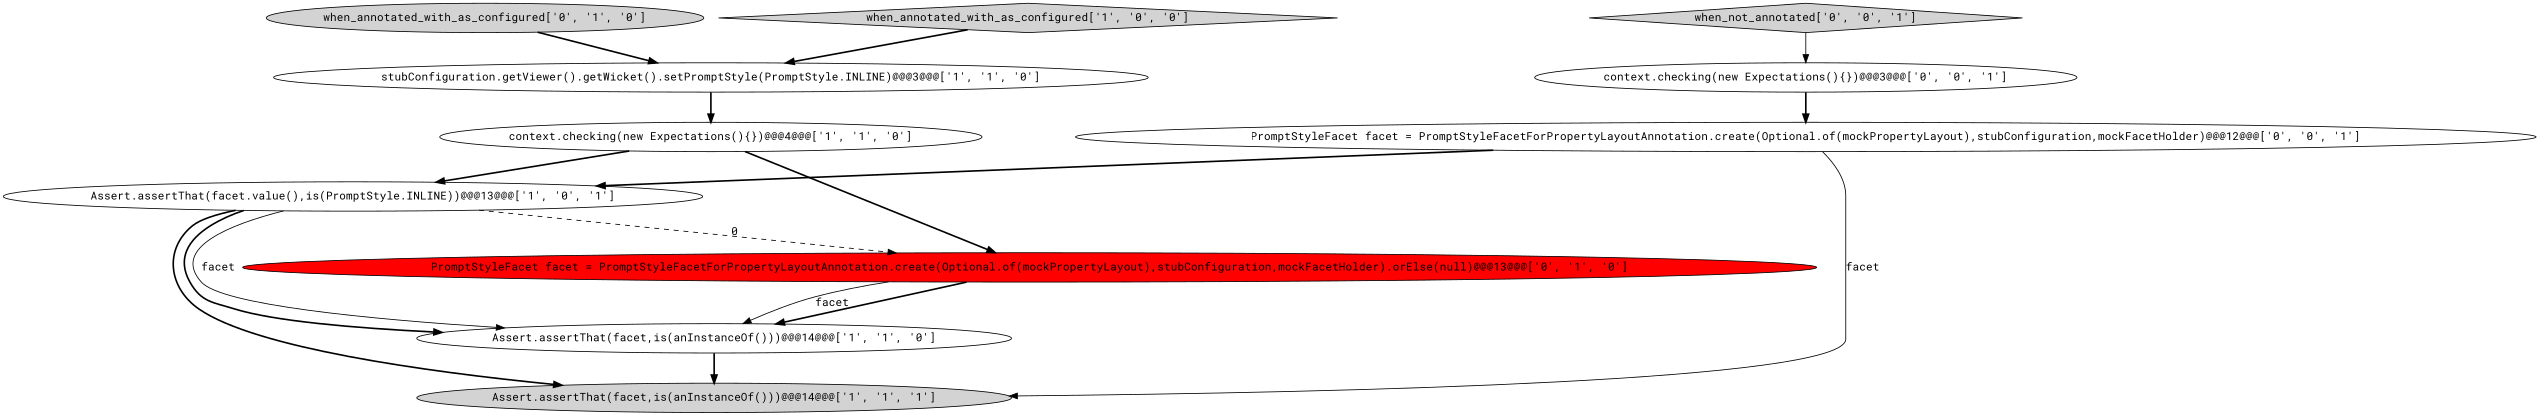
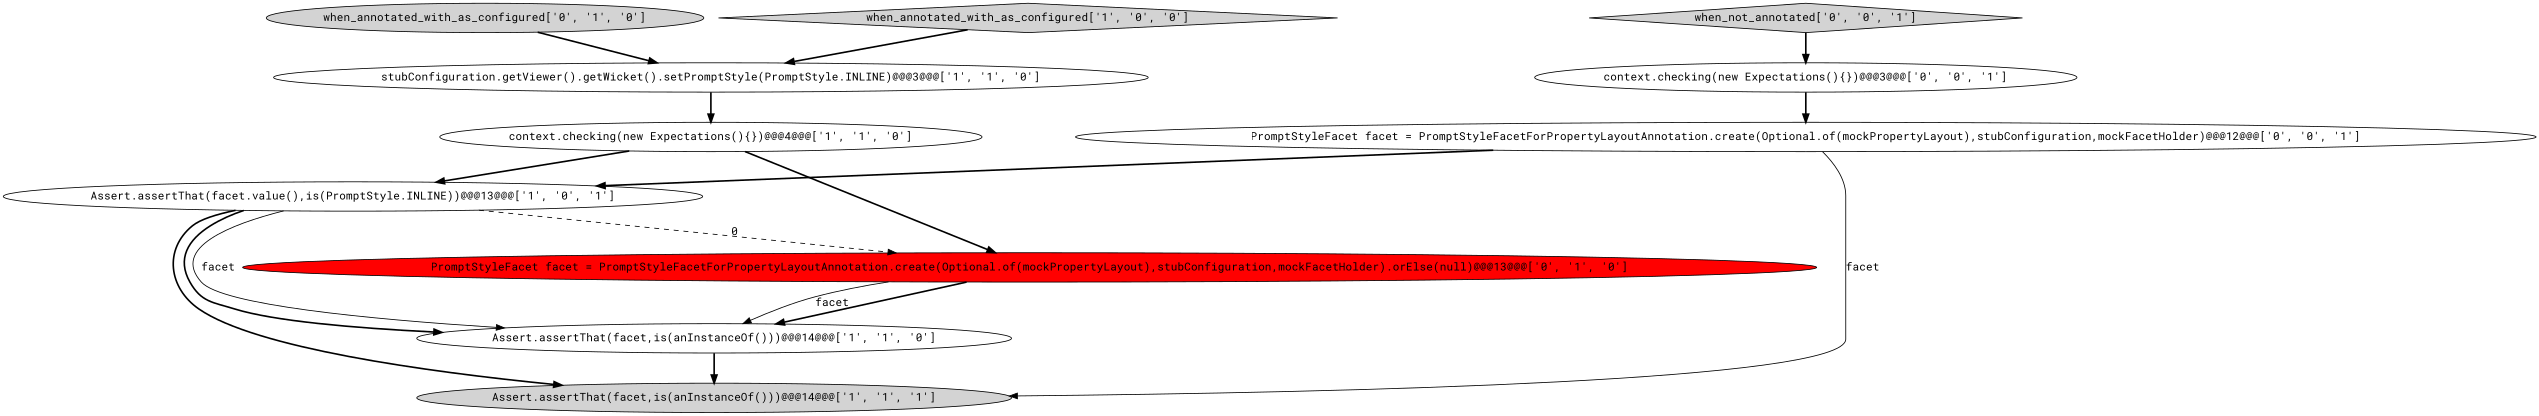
edge "when_not_annotated['0', '0', '1']" -> "context.checking(new Expectations(){})@@@3@@@['0', '0', '1']": style solid -> bold
